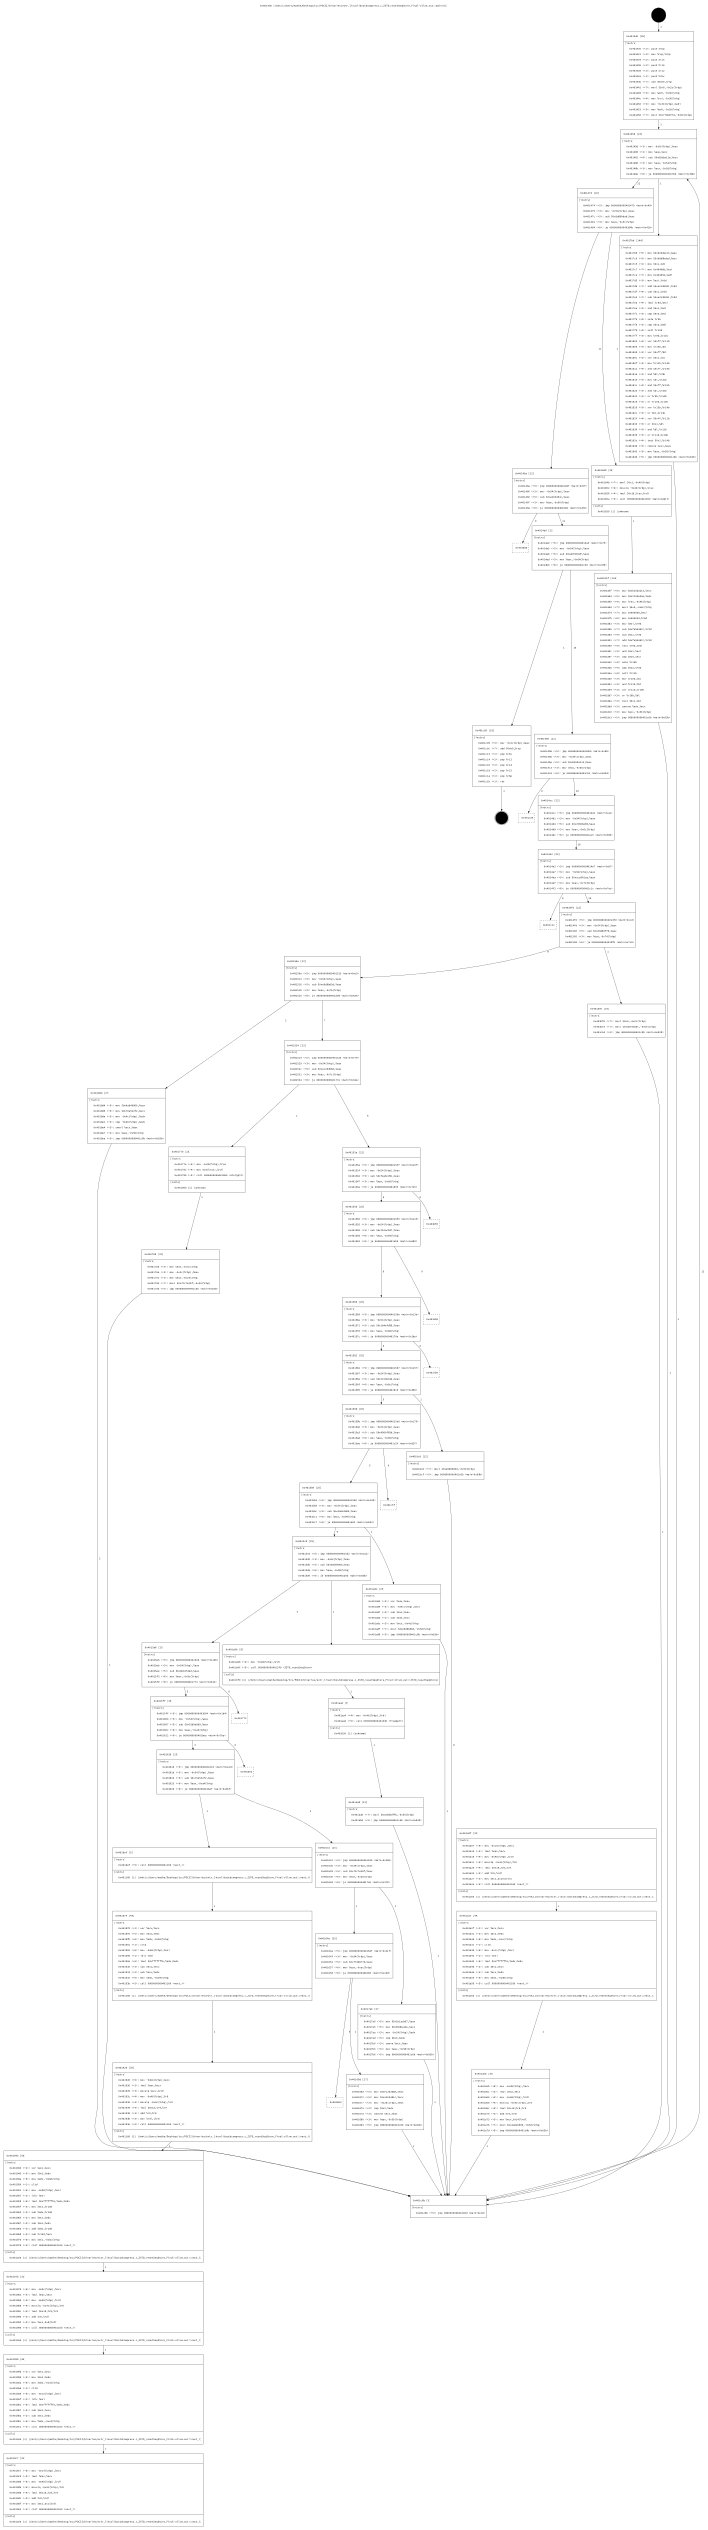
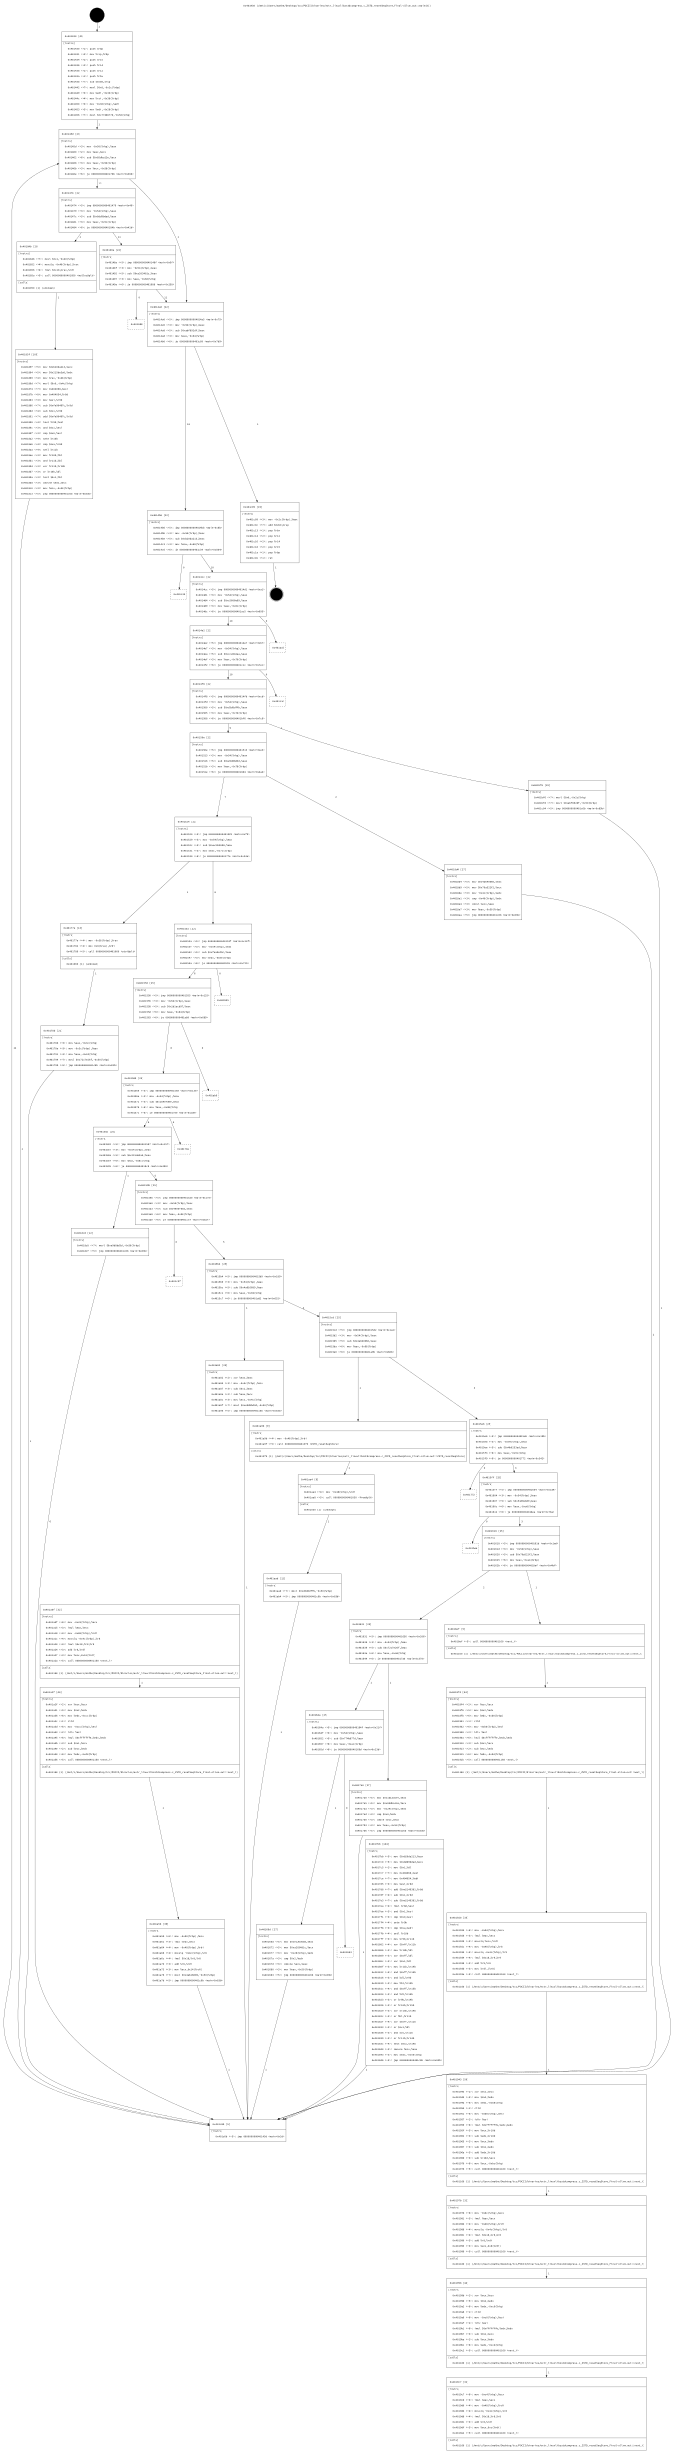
edge "0x40145d [23]" -> "0x4017bb [144]": now "0x40145d [23]" -> "0x4014a0 [22]"
node "0x401ac5": added
